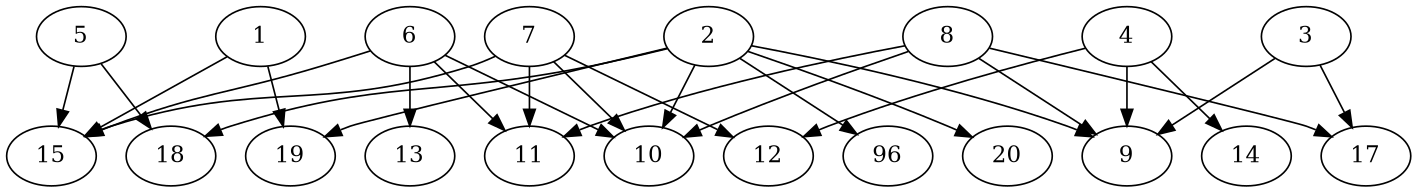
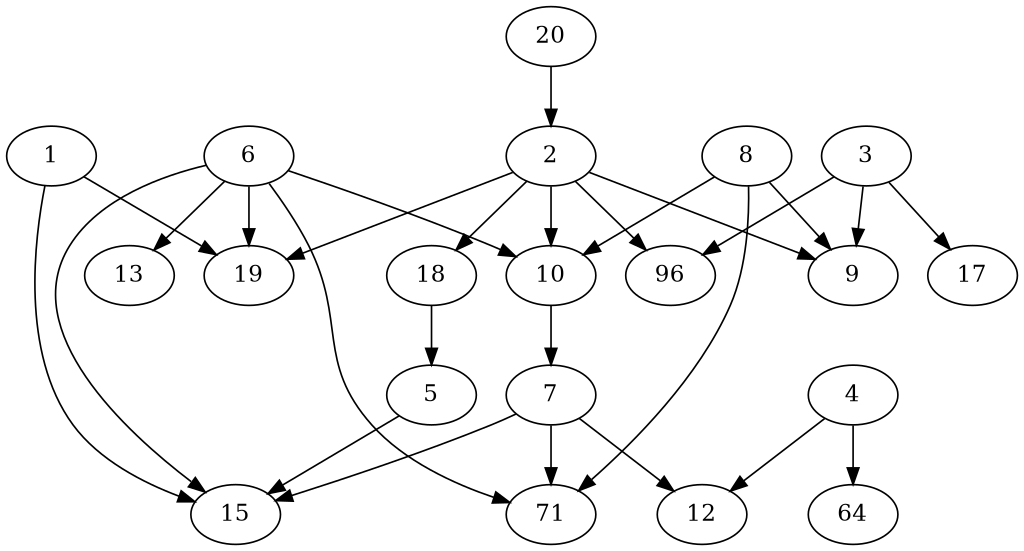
edge "8" -> "17": removed
edge "2" -> "20": reversed
edge "5" -> "18": reversed
edge "7" -> "10": reversed
edge "4" -> "9": removed
node "11": label "11" -> "71"
node "14": label "14" -> "64"
edge "6" -> "19": added
edge "3" -> "96": added
